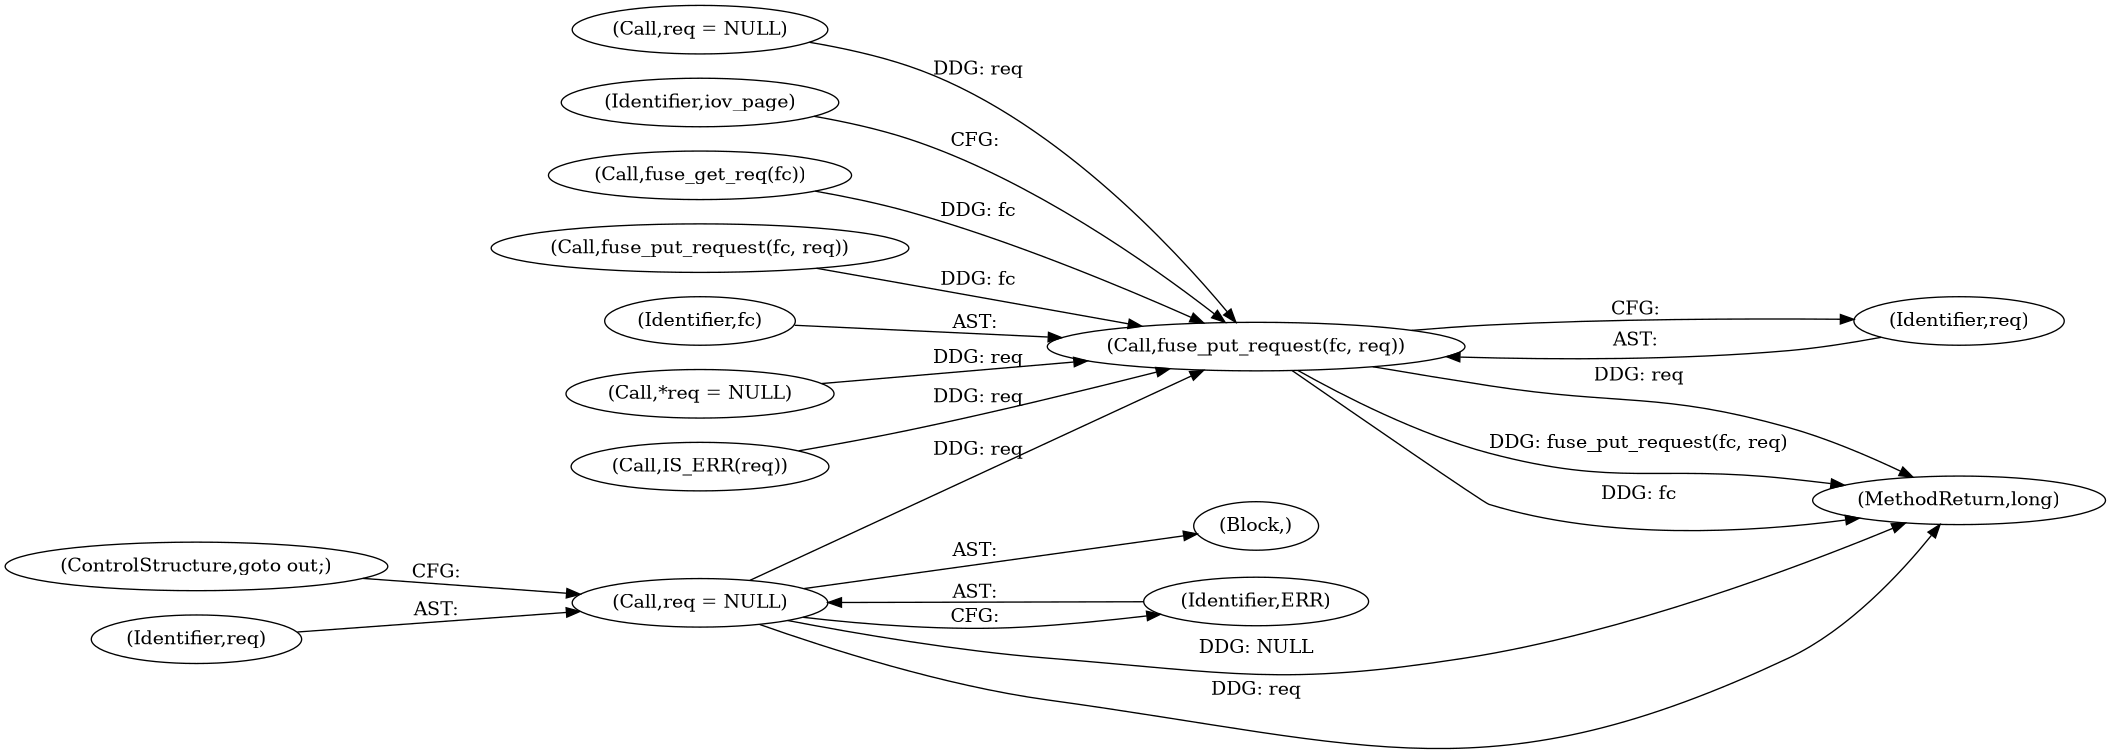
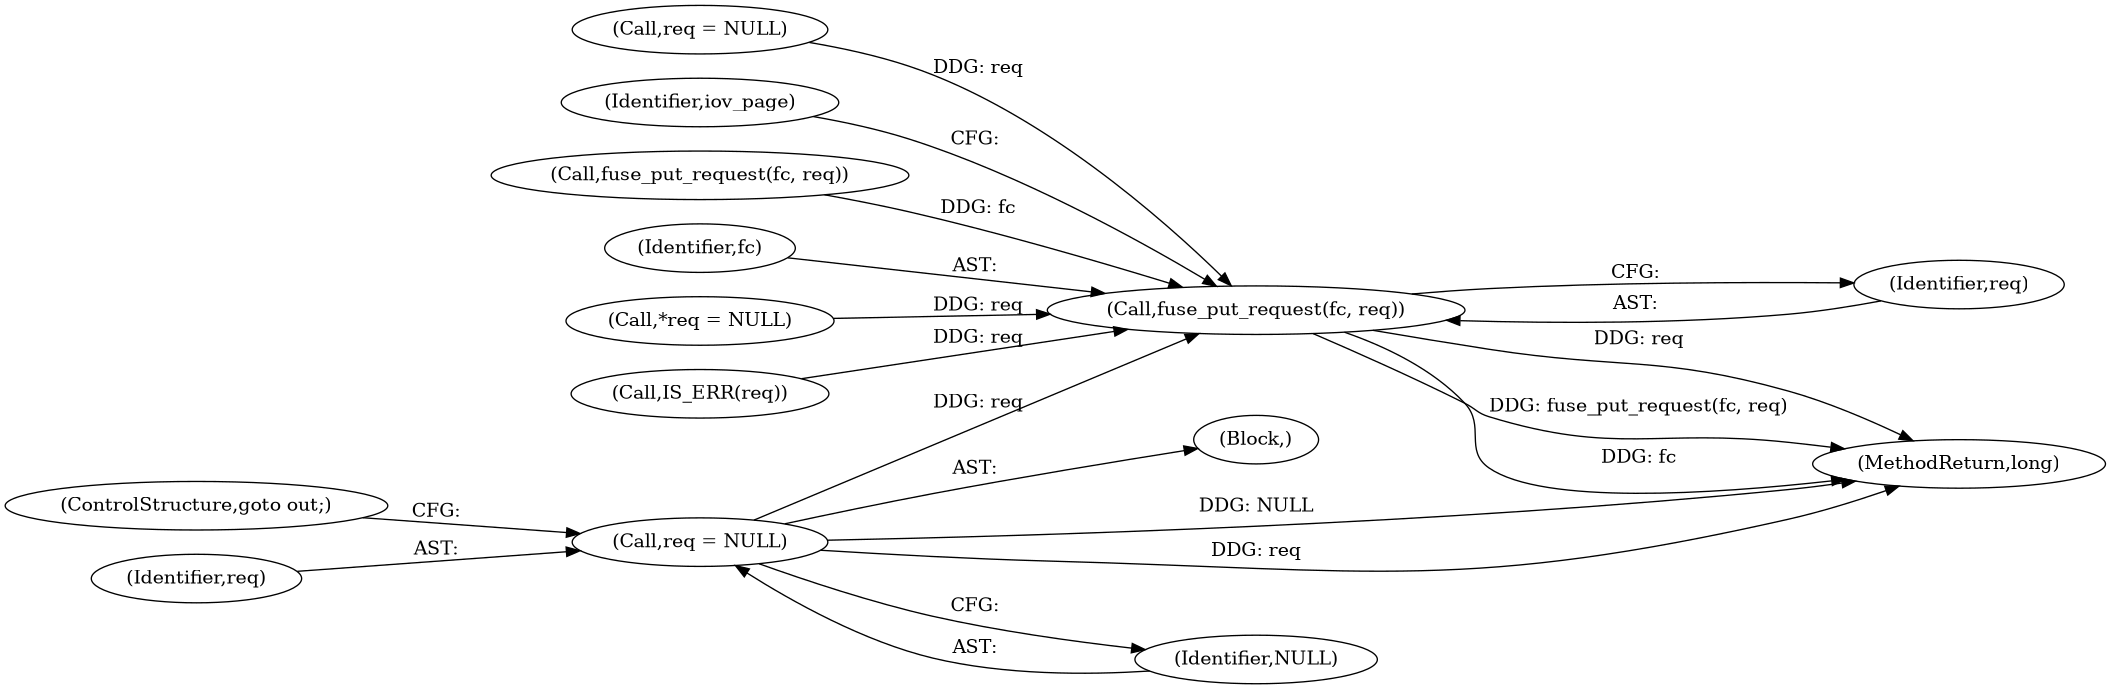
node "(Call,fuse_get_req(fc))": removed
node "(Identifier,ERR)": label "(Identifier,ERR)" -> "(Identifier,NULL)"
